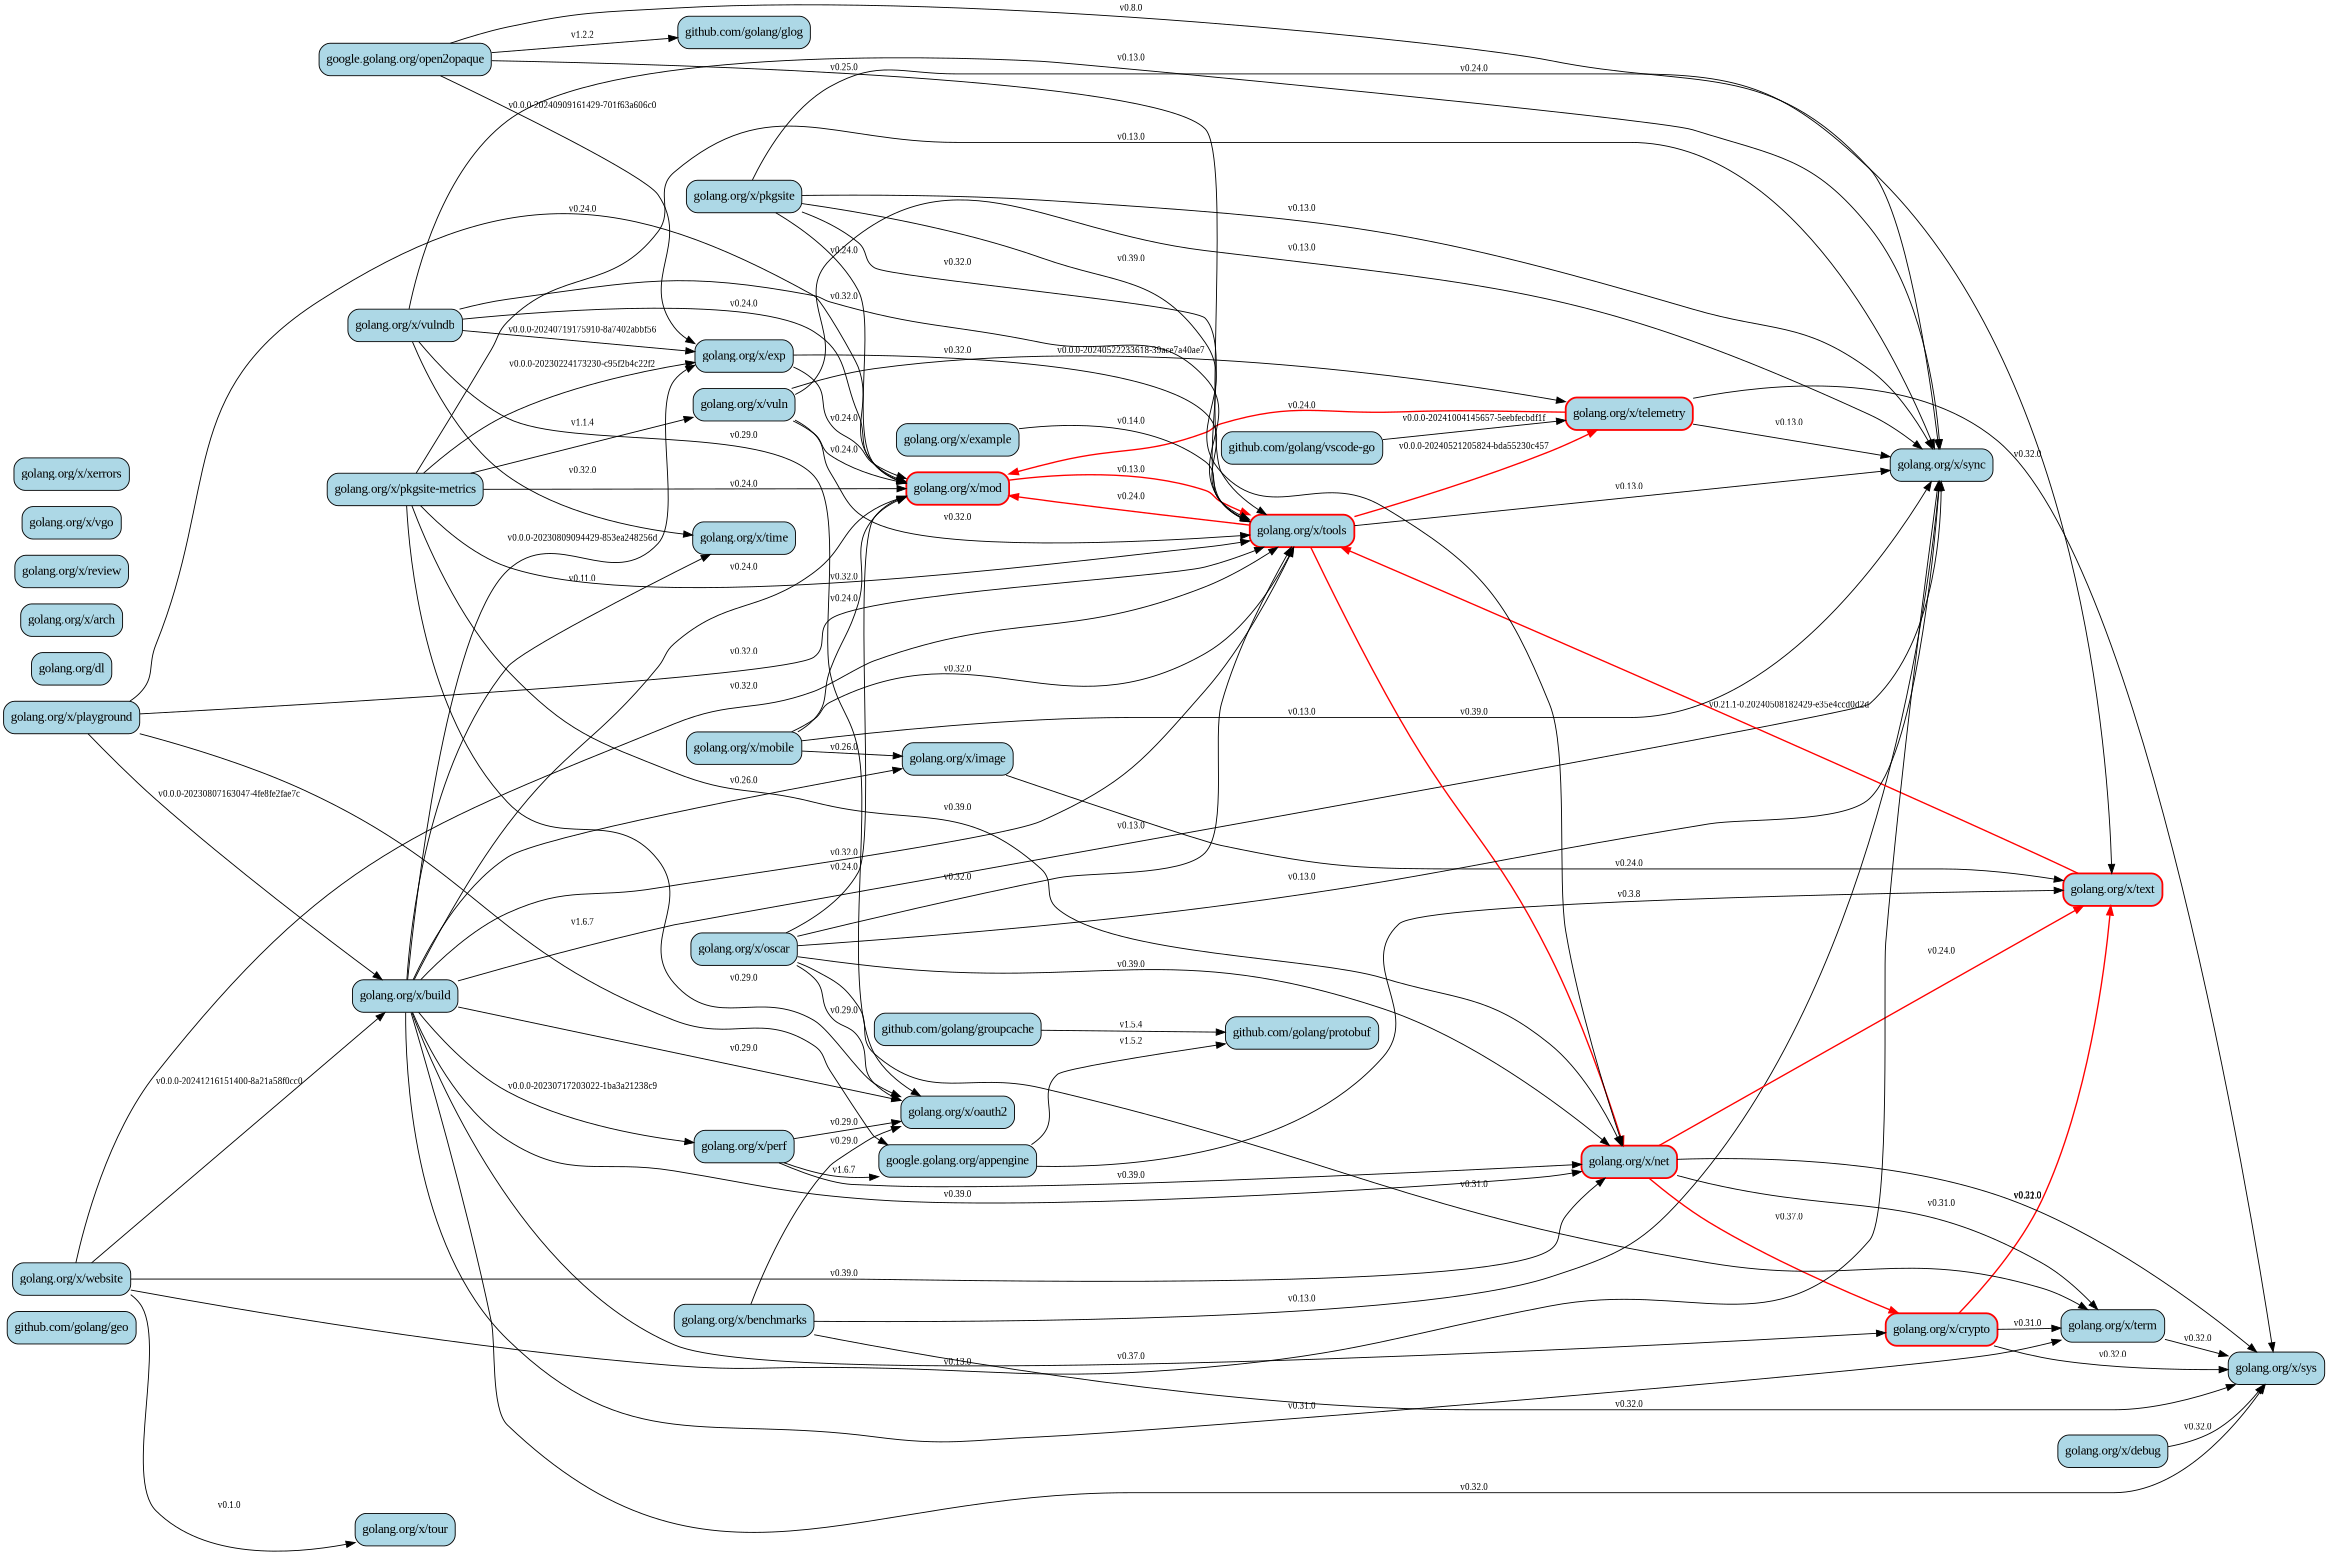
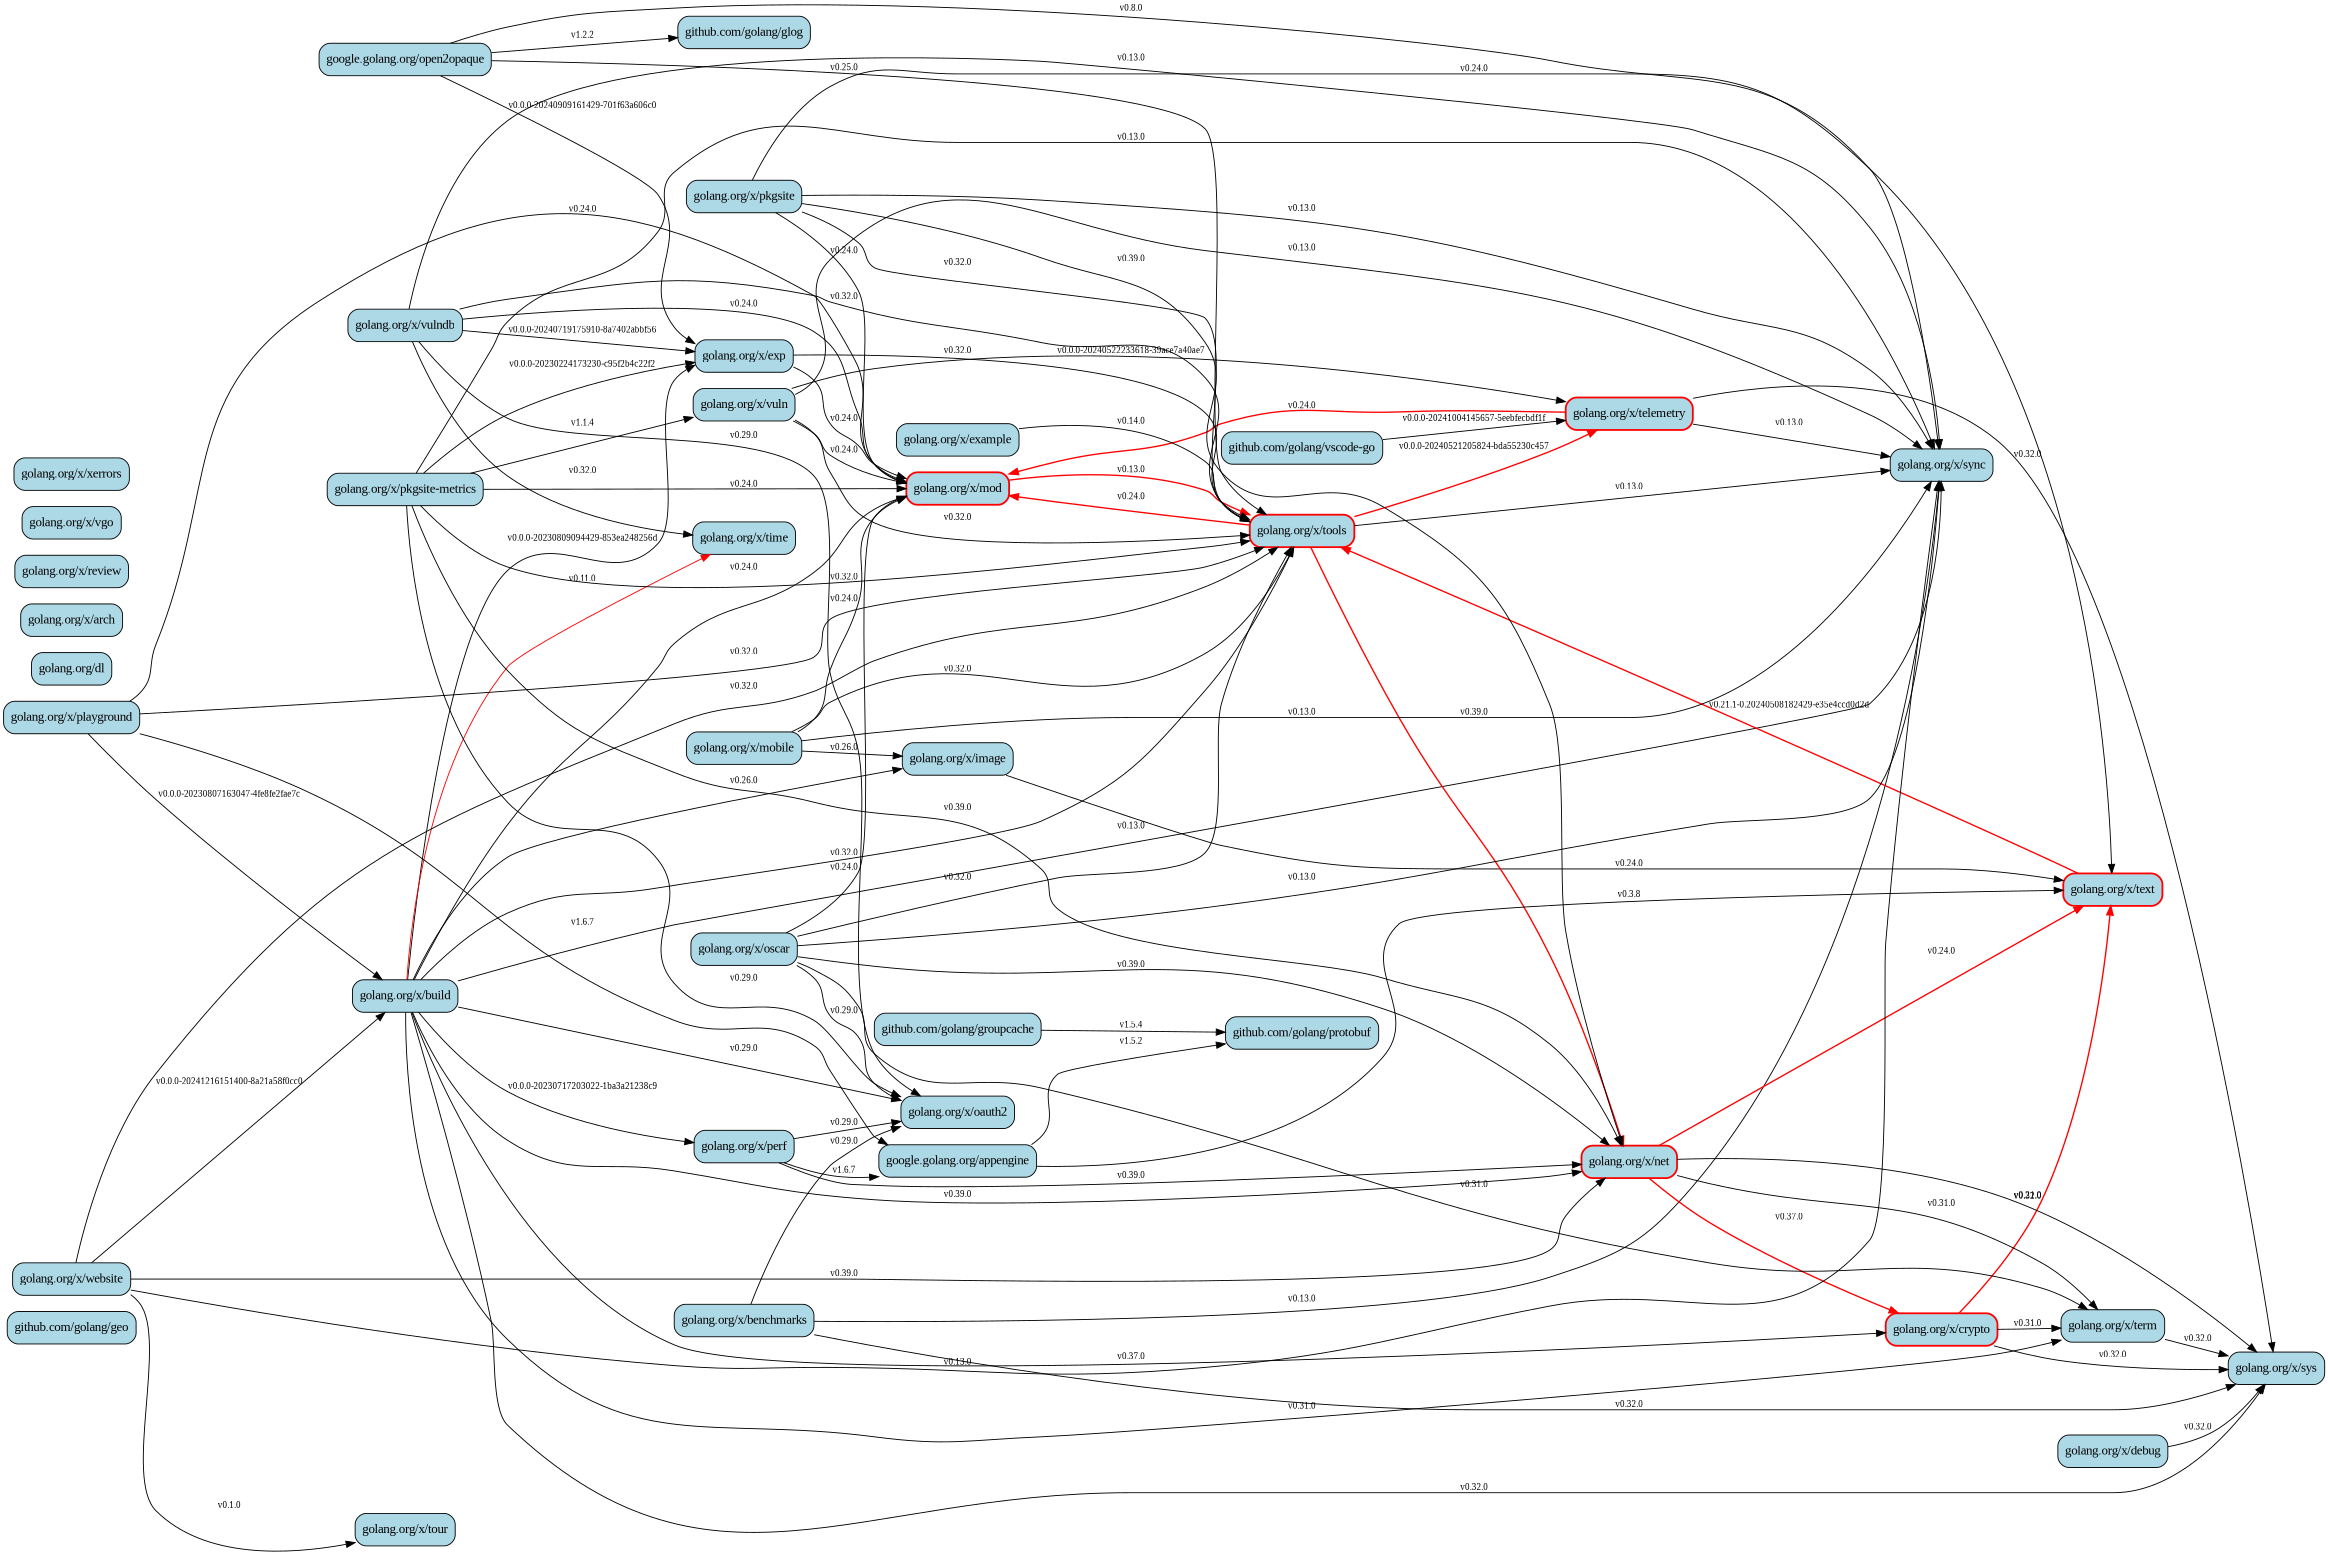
edge "golang.org/x/build" -> "golang.org/x/time": color black -> red
